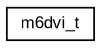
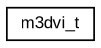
node "m6dvi_t": label "m6dvi_t" -> "m3dvi_t"
